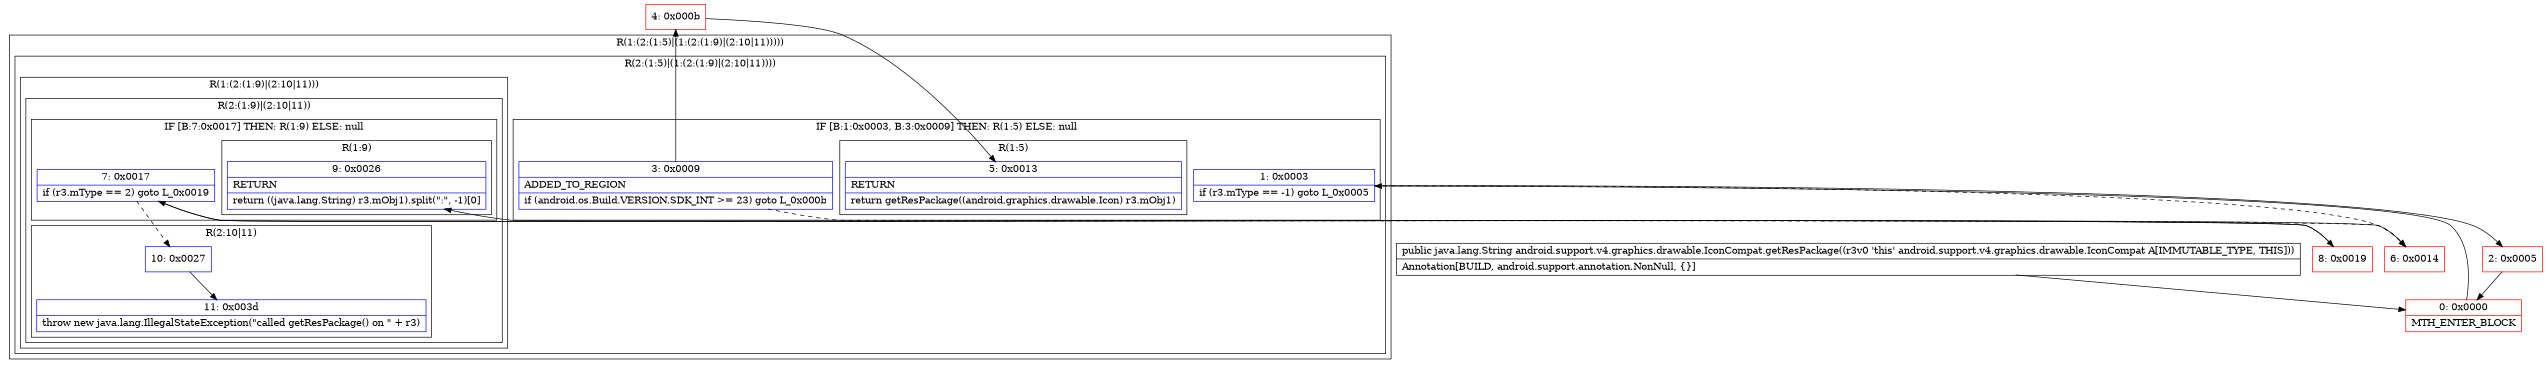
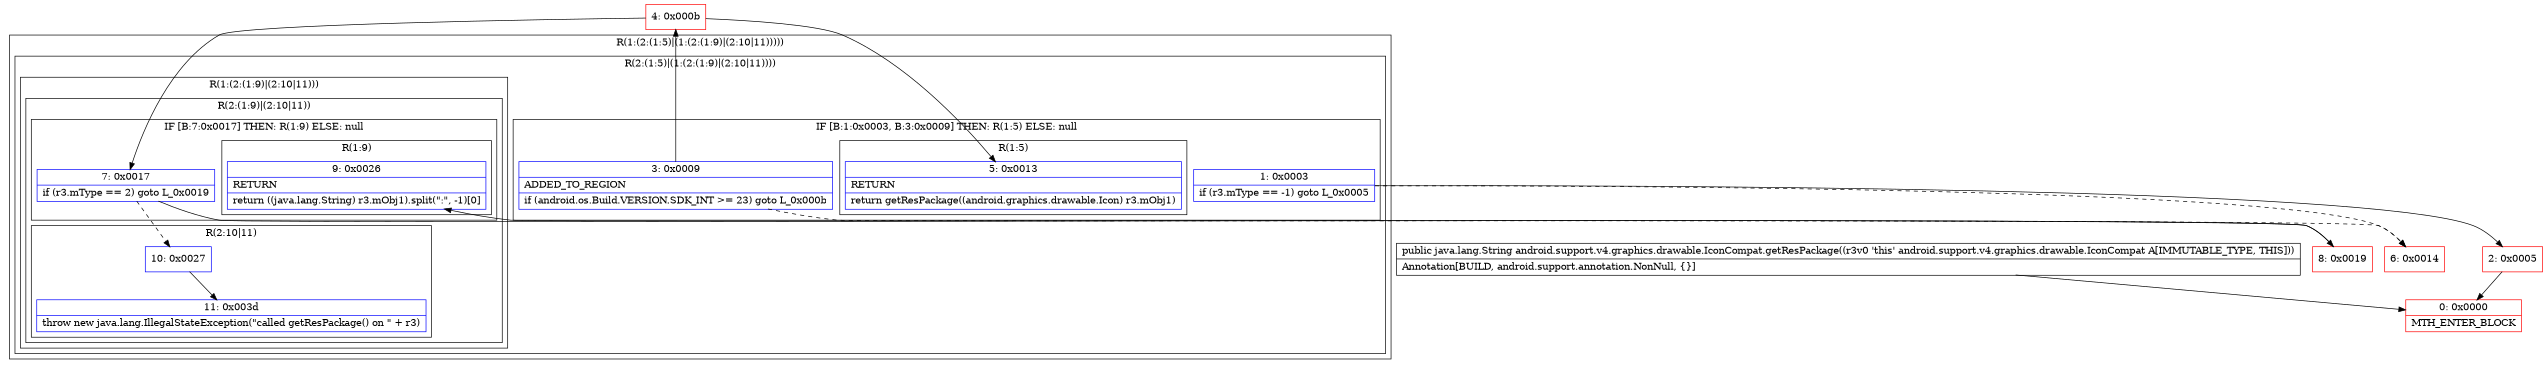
edge "0: 0x0000" -> "1: 0x0003": removed
edge "6: 0x0014" -> "7: 0x0017": now "4: 0x000b" -> "7: 0x0017"
